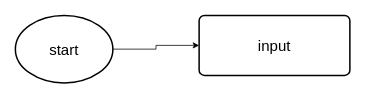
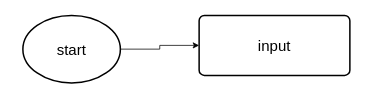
node "start": moved (64, 49) -> (72, 49)
